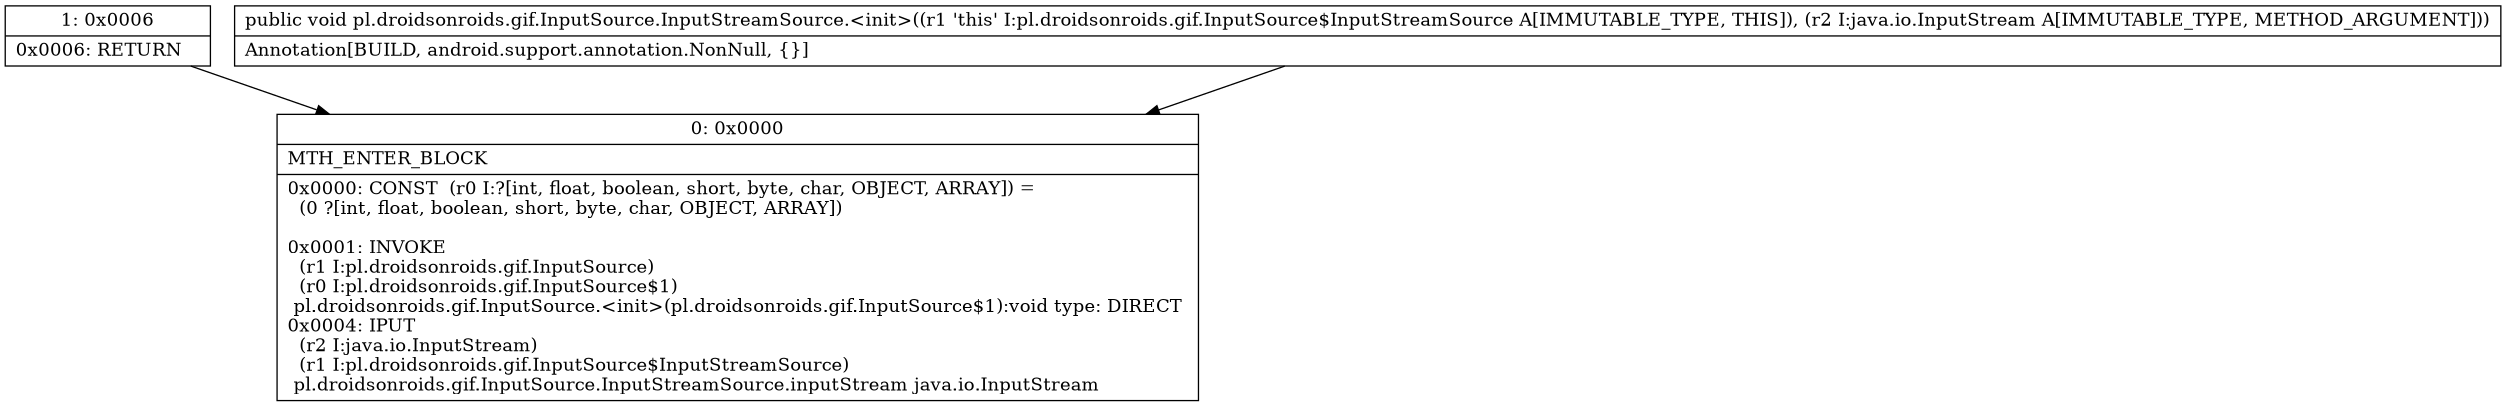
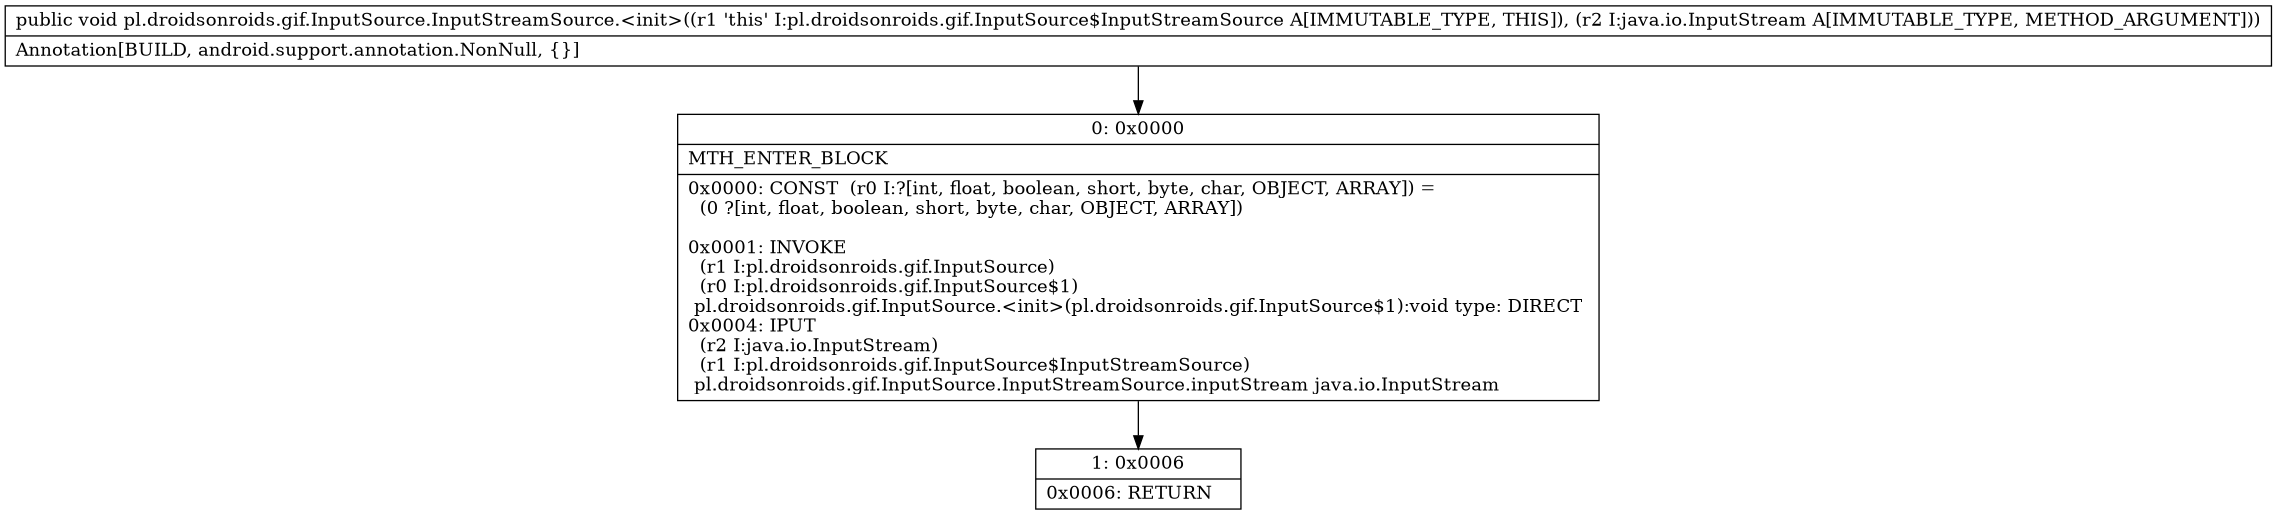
edge "1: 0x0006" -> "0: 0x0000": reversed
